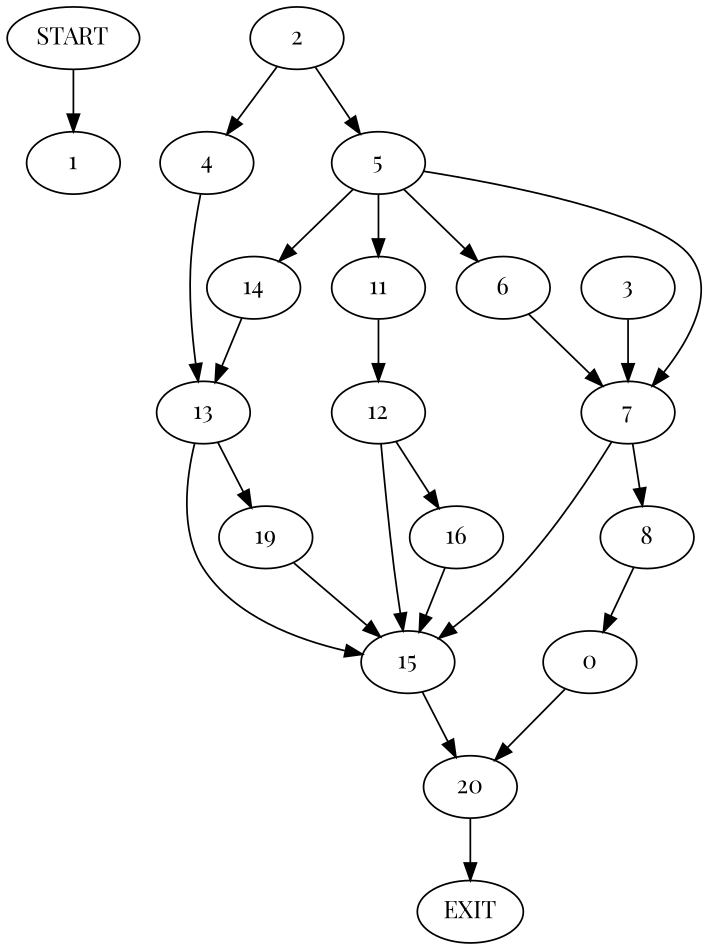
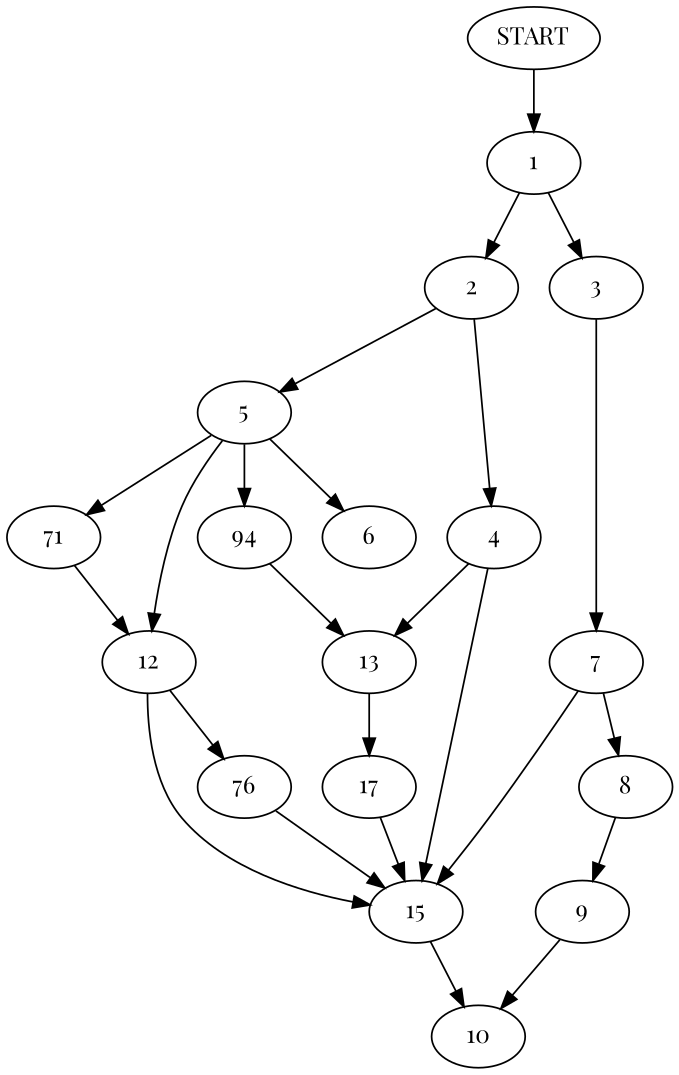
edge "1" -> "2": added
edge "1" -> "3": added
edge "5" -> "7": now "5" -> "12"
node "14": label "14" -> "94"
node "11": label "11" -> "71"
edge "6" -> "7": removed
node "19": label "19" -> "17"
node "16": label "16" -> "76"
edge "13" -> "15": now "4" -> "15"
node "0": label "0" -> "9"
node "20": label "20" -> "10"
node "EXIT": removed
